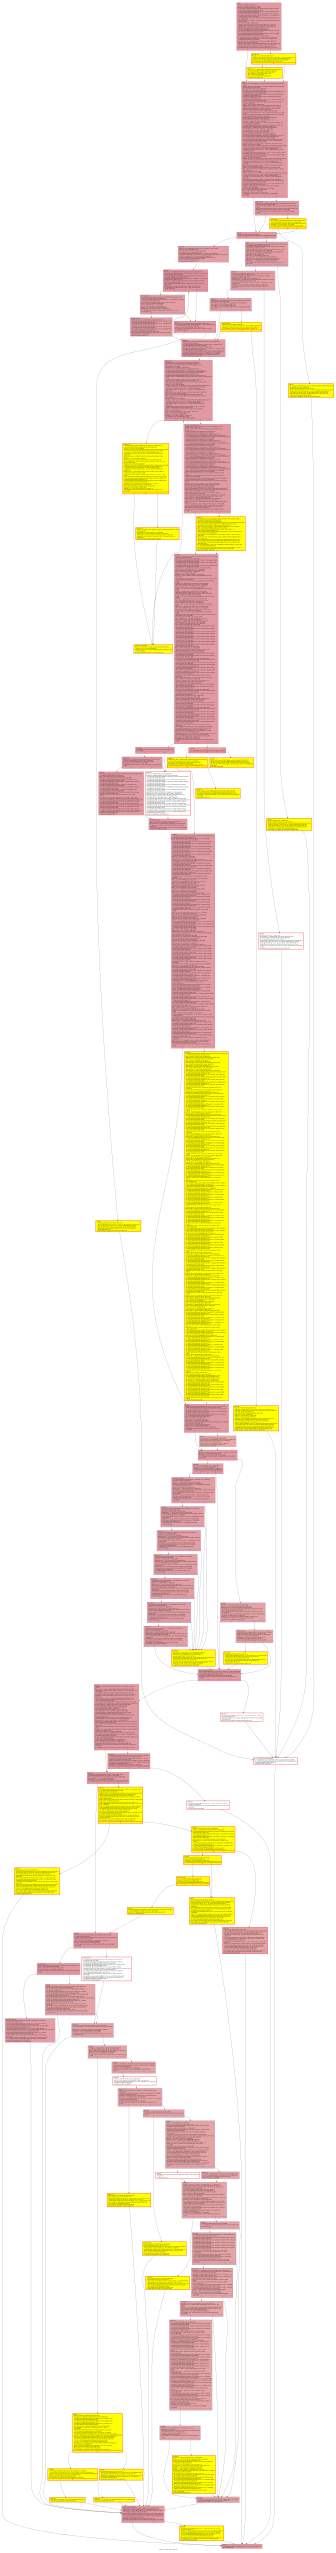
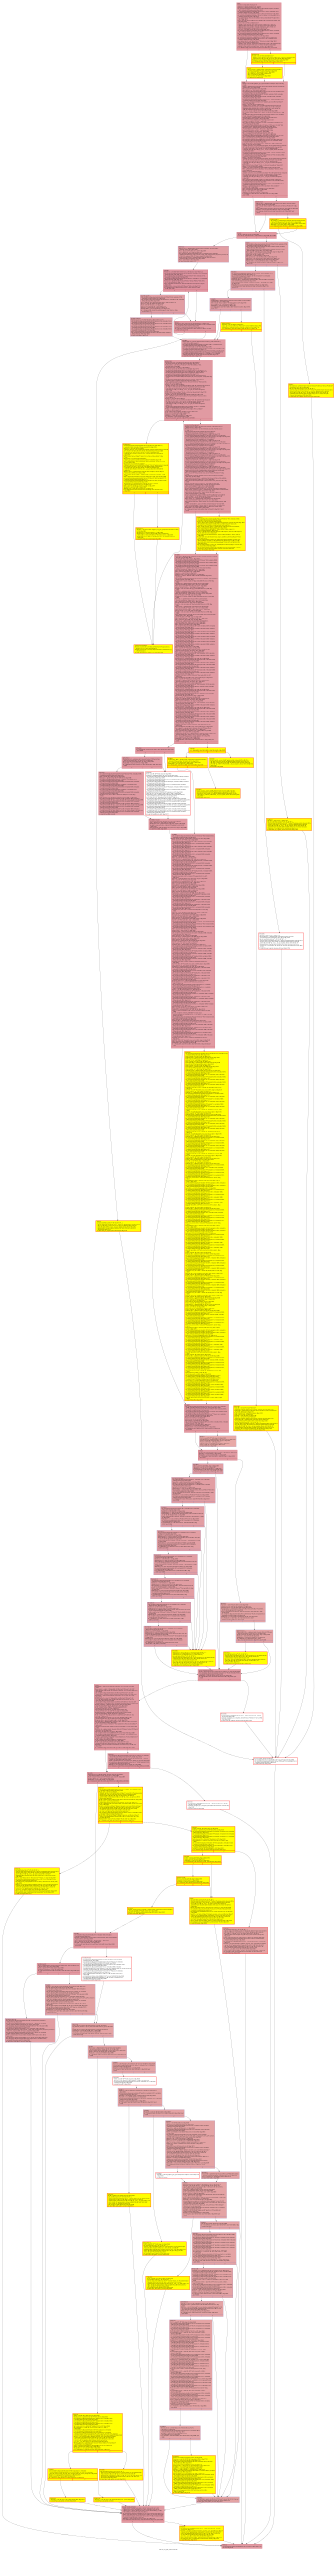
node "if.else77.i:": fillcolor #c32e3170 -> yellow
